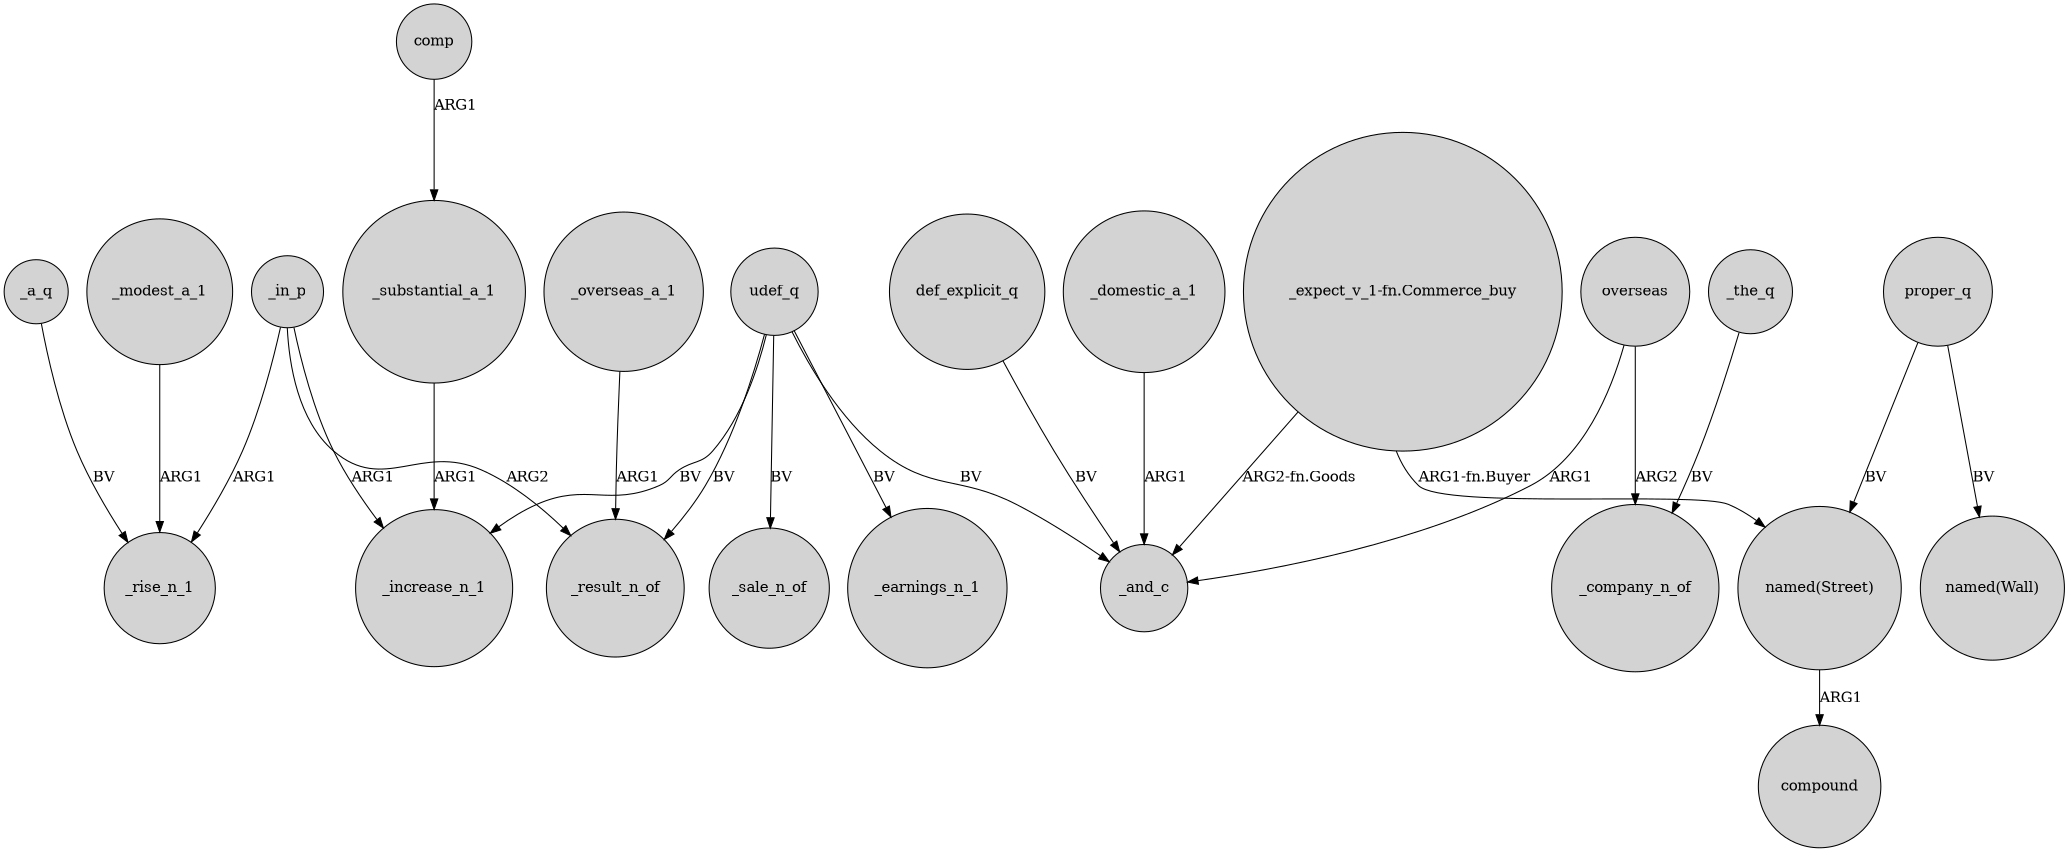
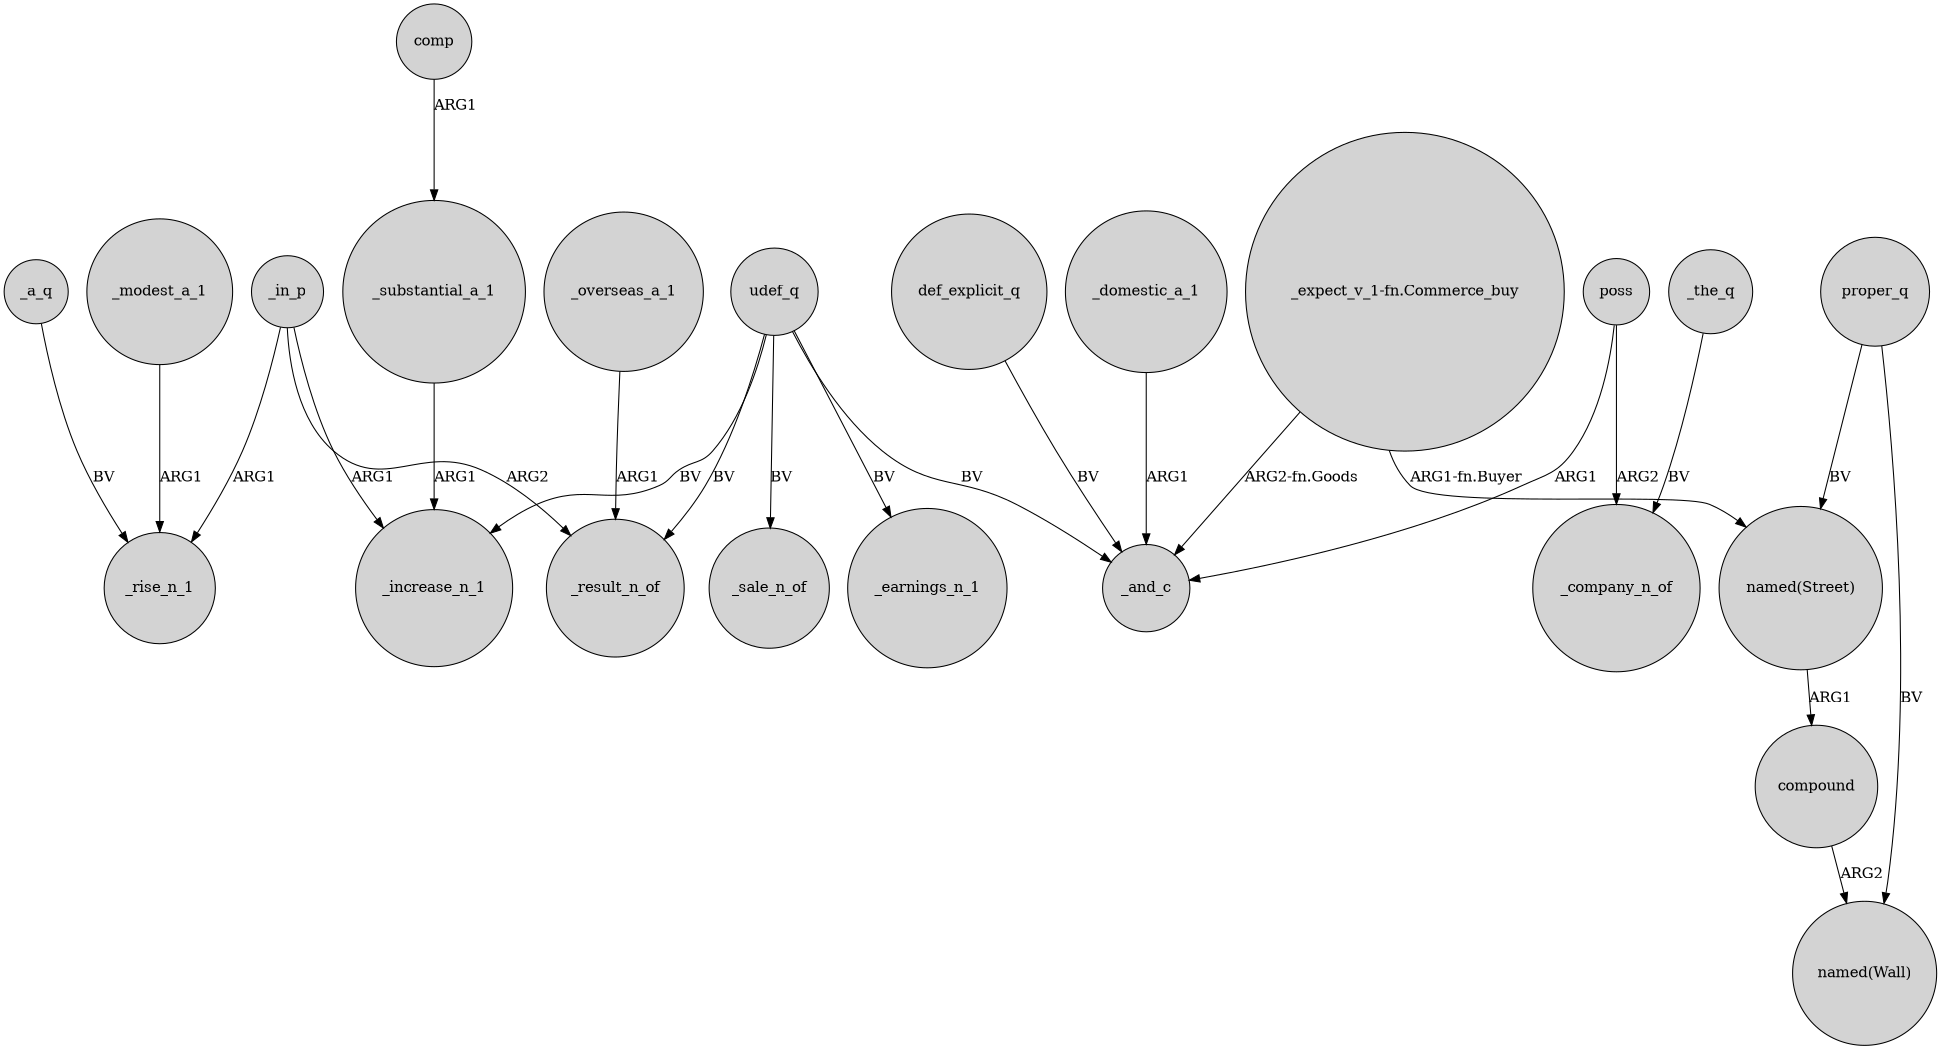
node "overseas": label "overseas" -> "poss"
edge "compound" -> "named(Wall)": added, label "ARG2"
